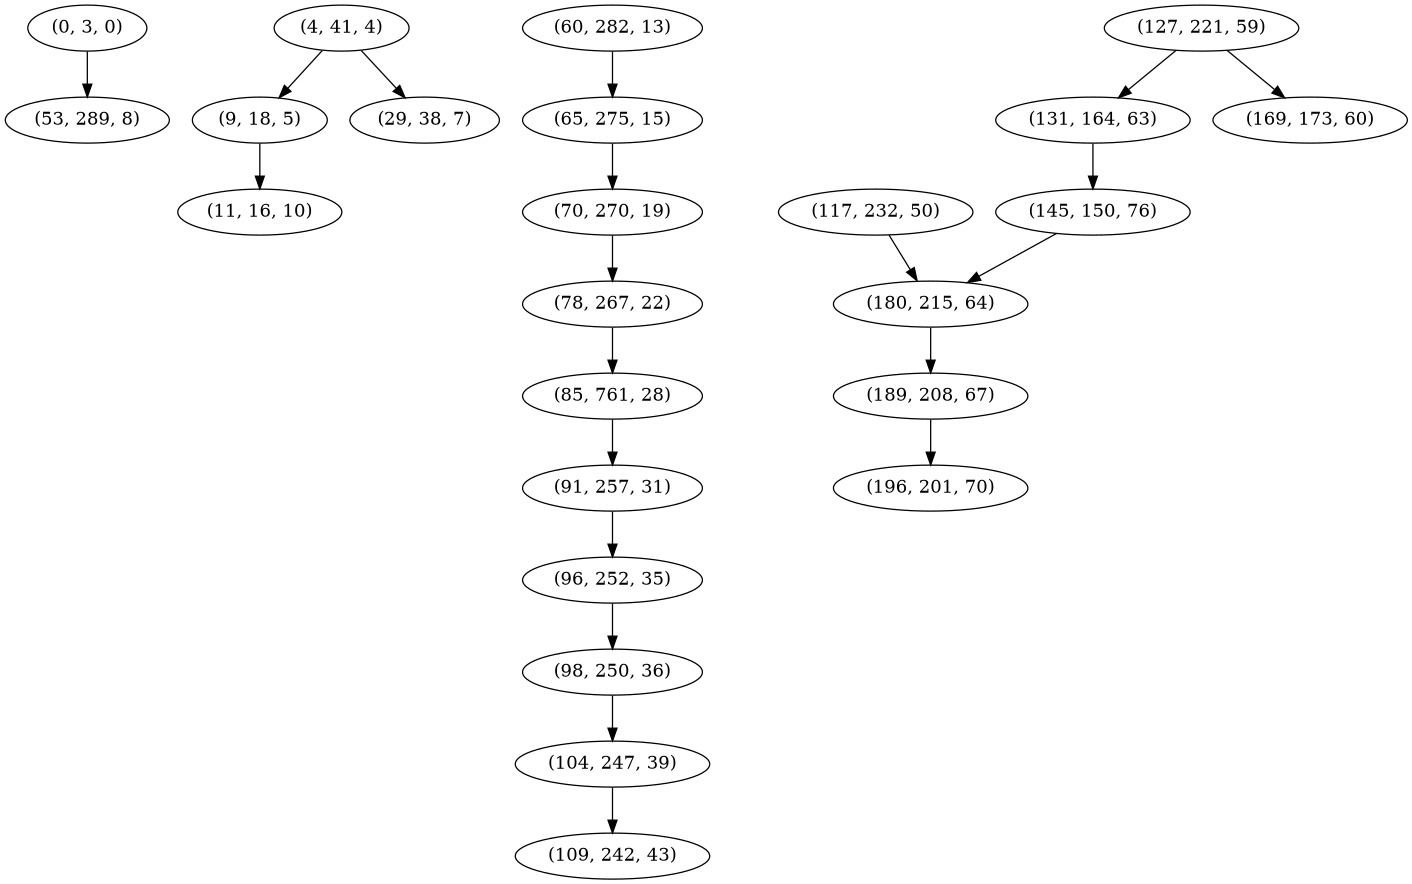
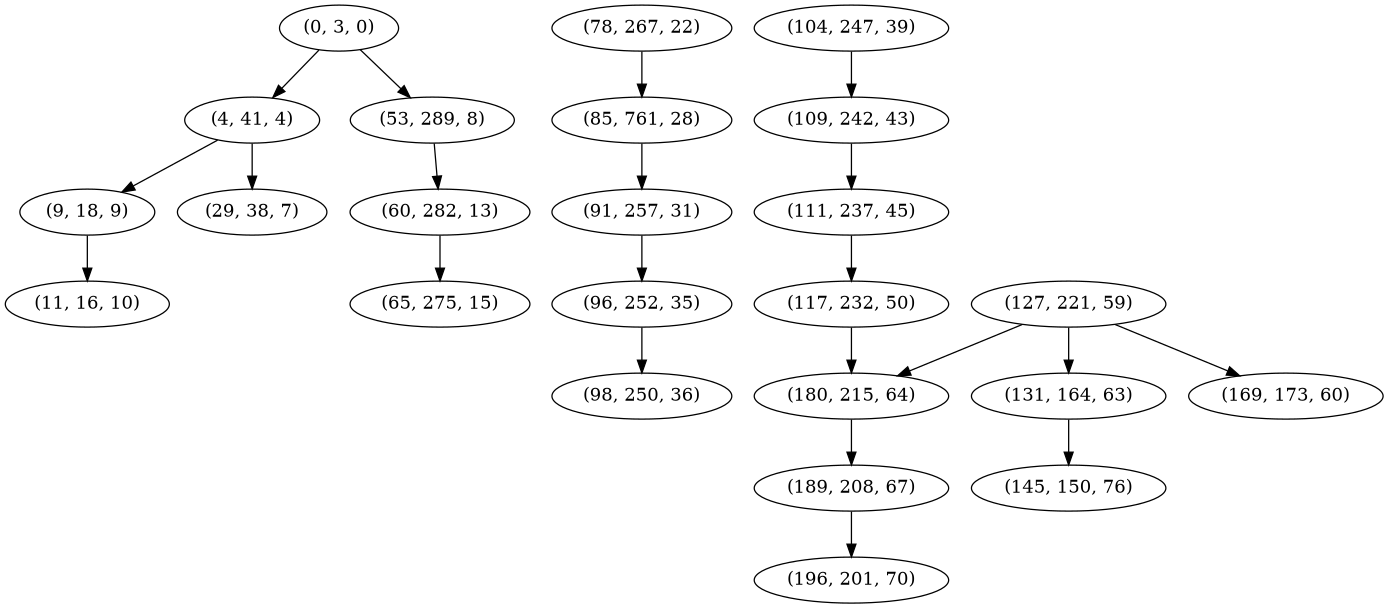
edge "(0, 3, 0)" -> "(4, 41, 4)": added
node "(9, 18, 5)": label "(9, 18, 5)" -> "(9, 18, 9)"
edge "(53, 289, 8)" -> "(60, 282, 13)": added
node "(70, 270, 19)": removed
node "(111, 237, 45)": added
edge "(145, 150, 76)" -> "(180, 215, 64)": now "(127, 221, 59)" -> "(180, 215, 64)"
edge "(98, 250, 36)" -> "(104, 247, 39)": removed
